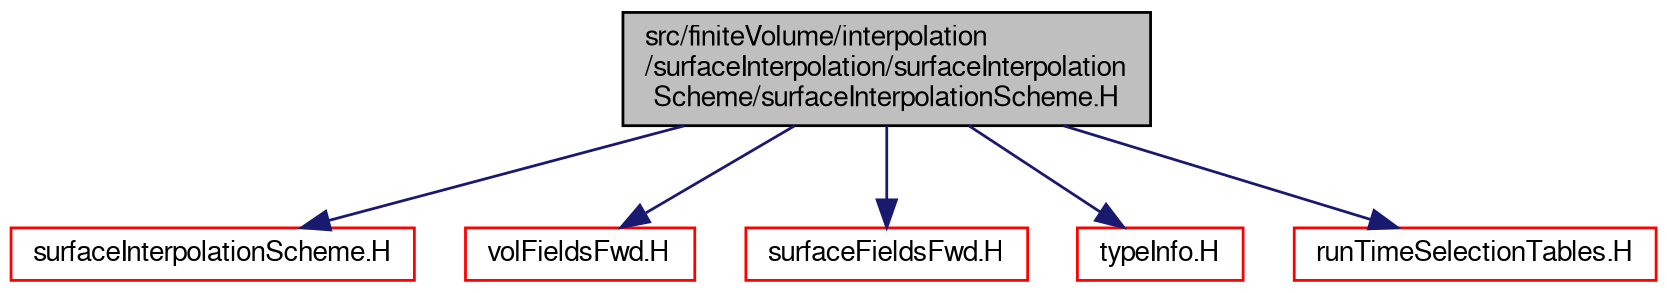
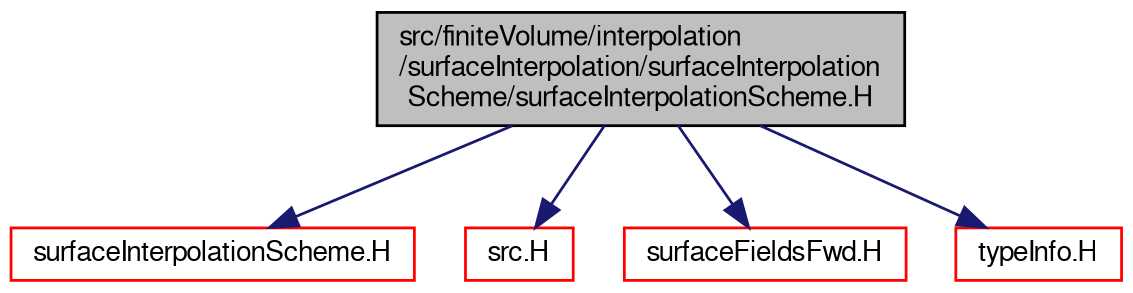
node "volFieldsFwd.H": label "volFieldsFwd.H" -> "src.H"
node "runTimeSelectionTables.H": removed
